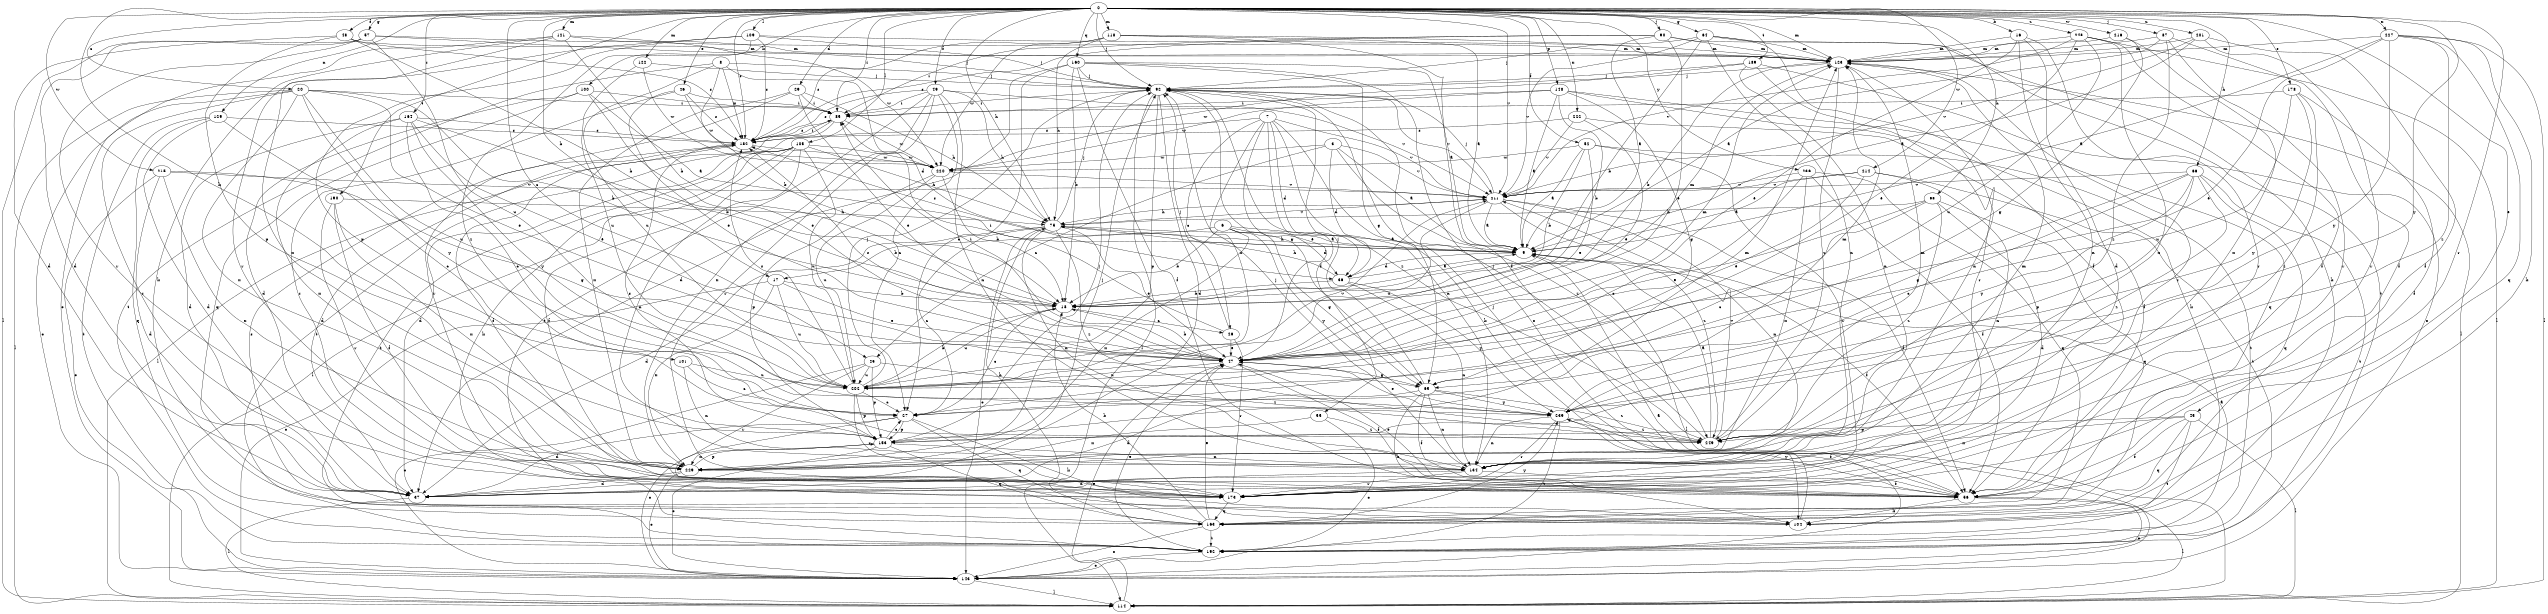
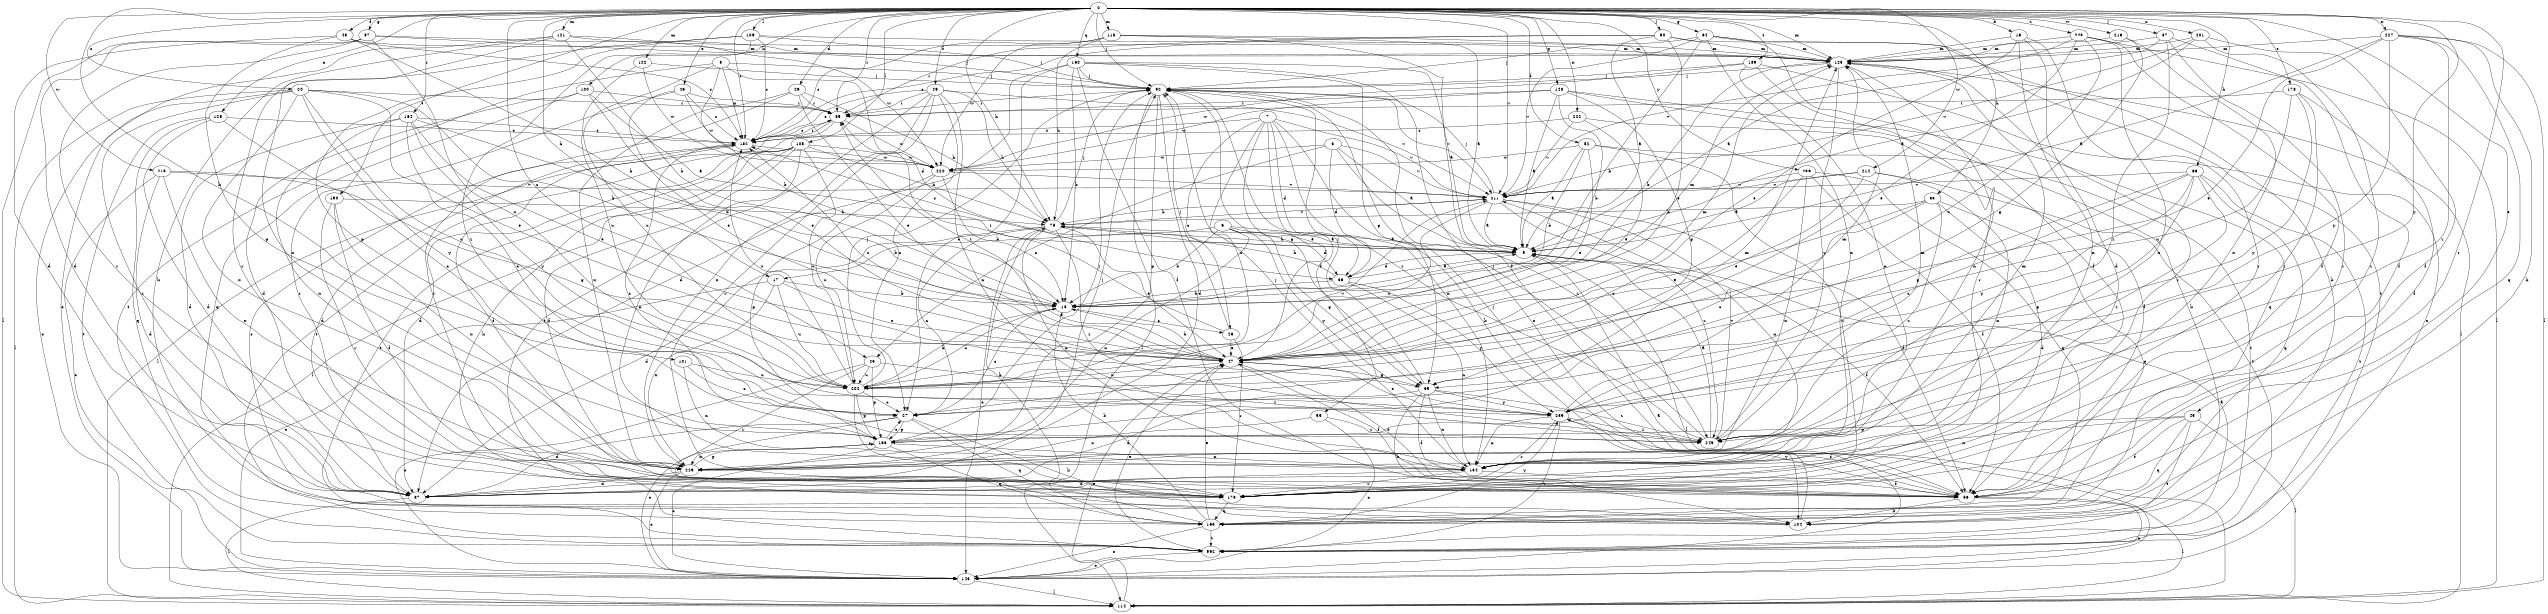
node "192": label "192" -> "992"
